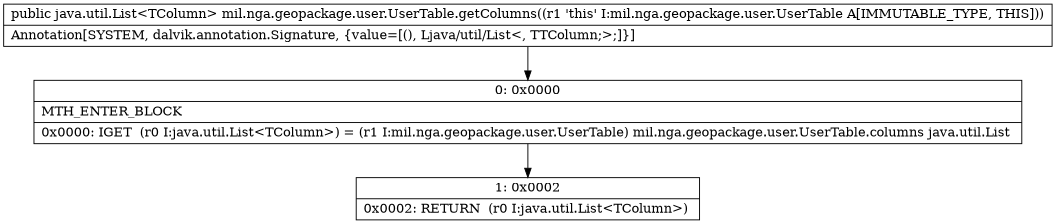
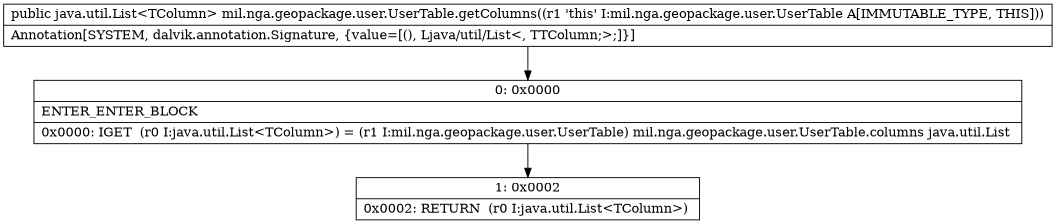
node "0: 0x0000": text "MTH_ENTER_BLOCK" -> "ENTER_ENTER_BLOCK"
